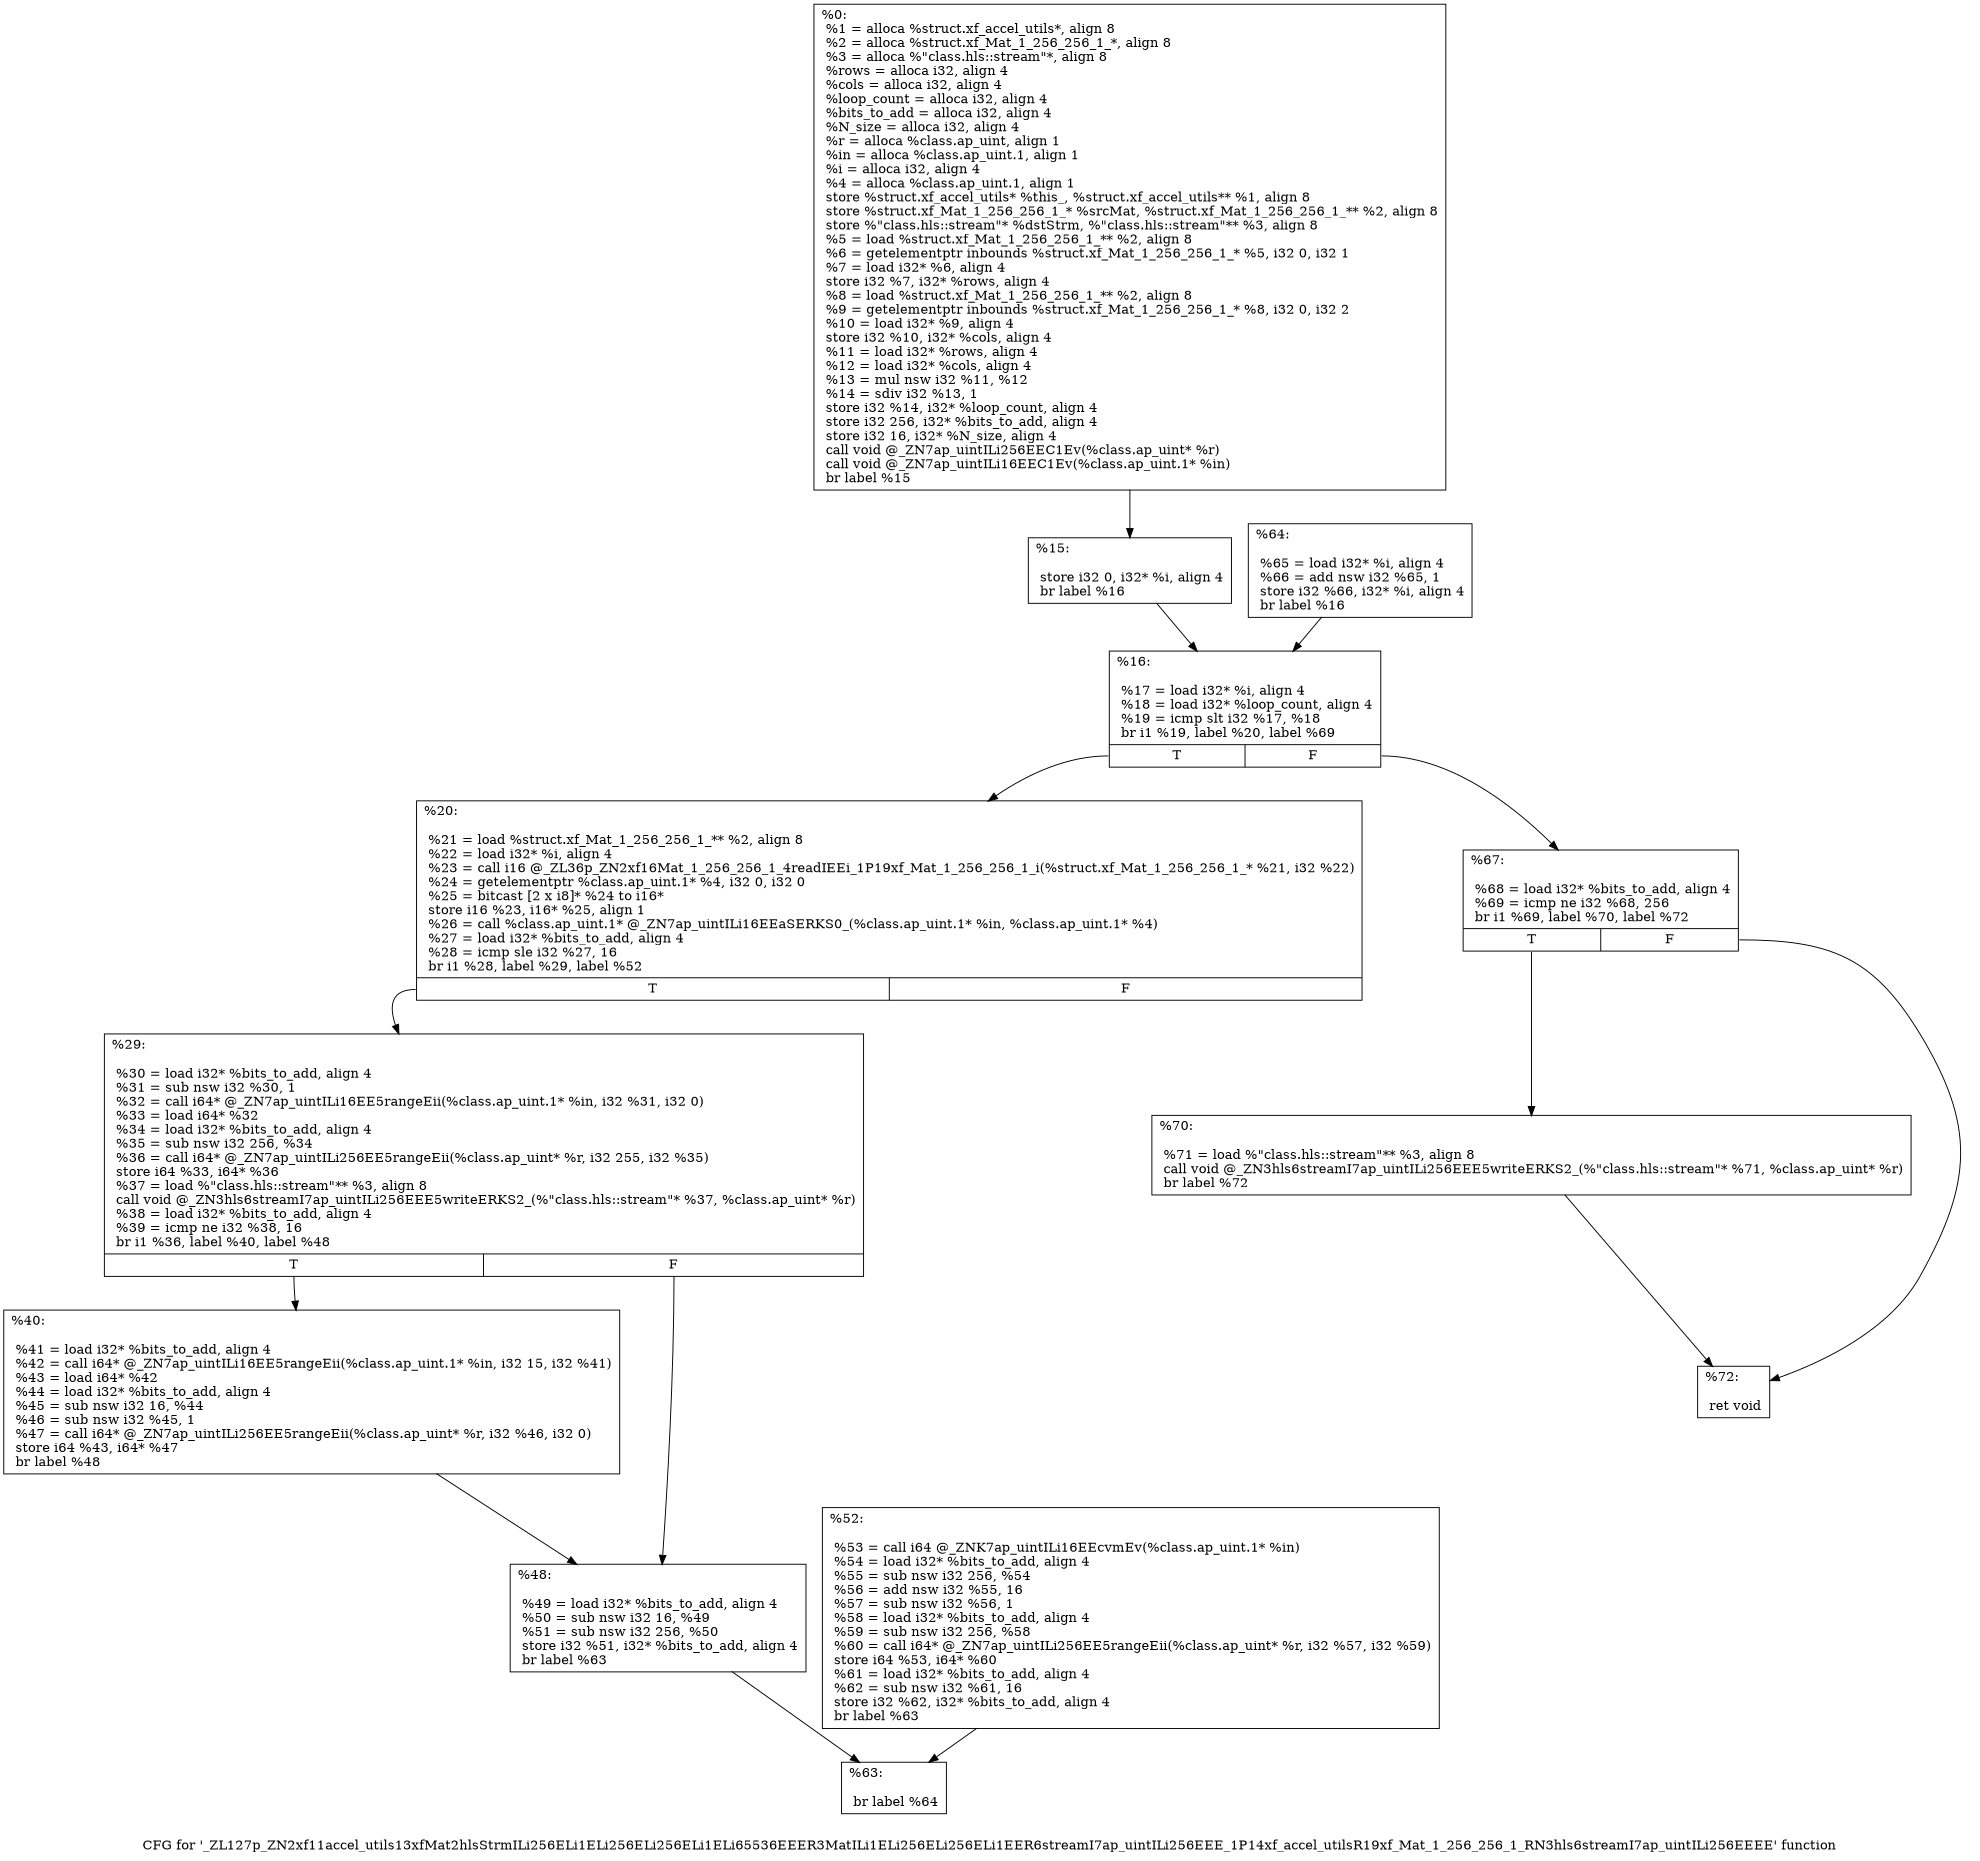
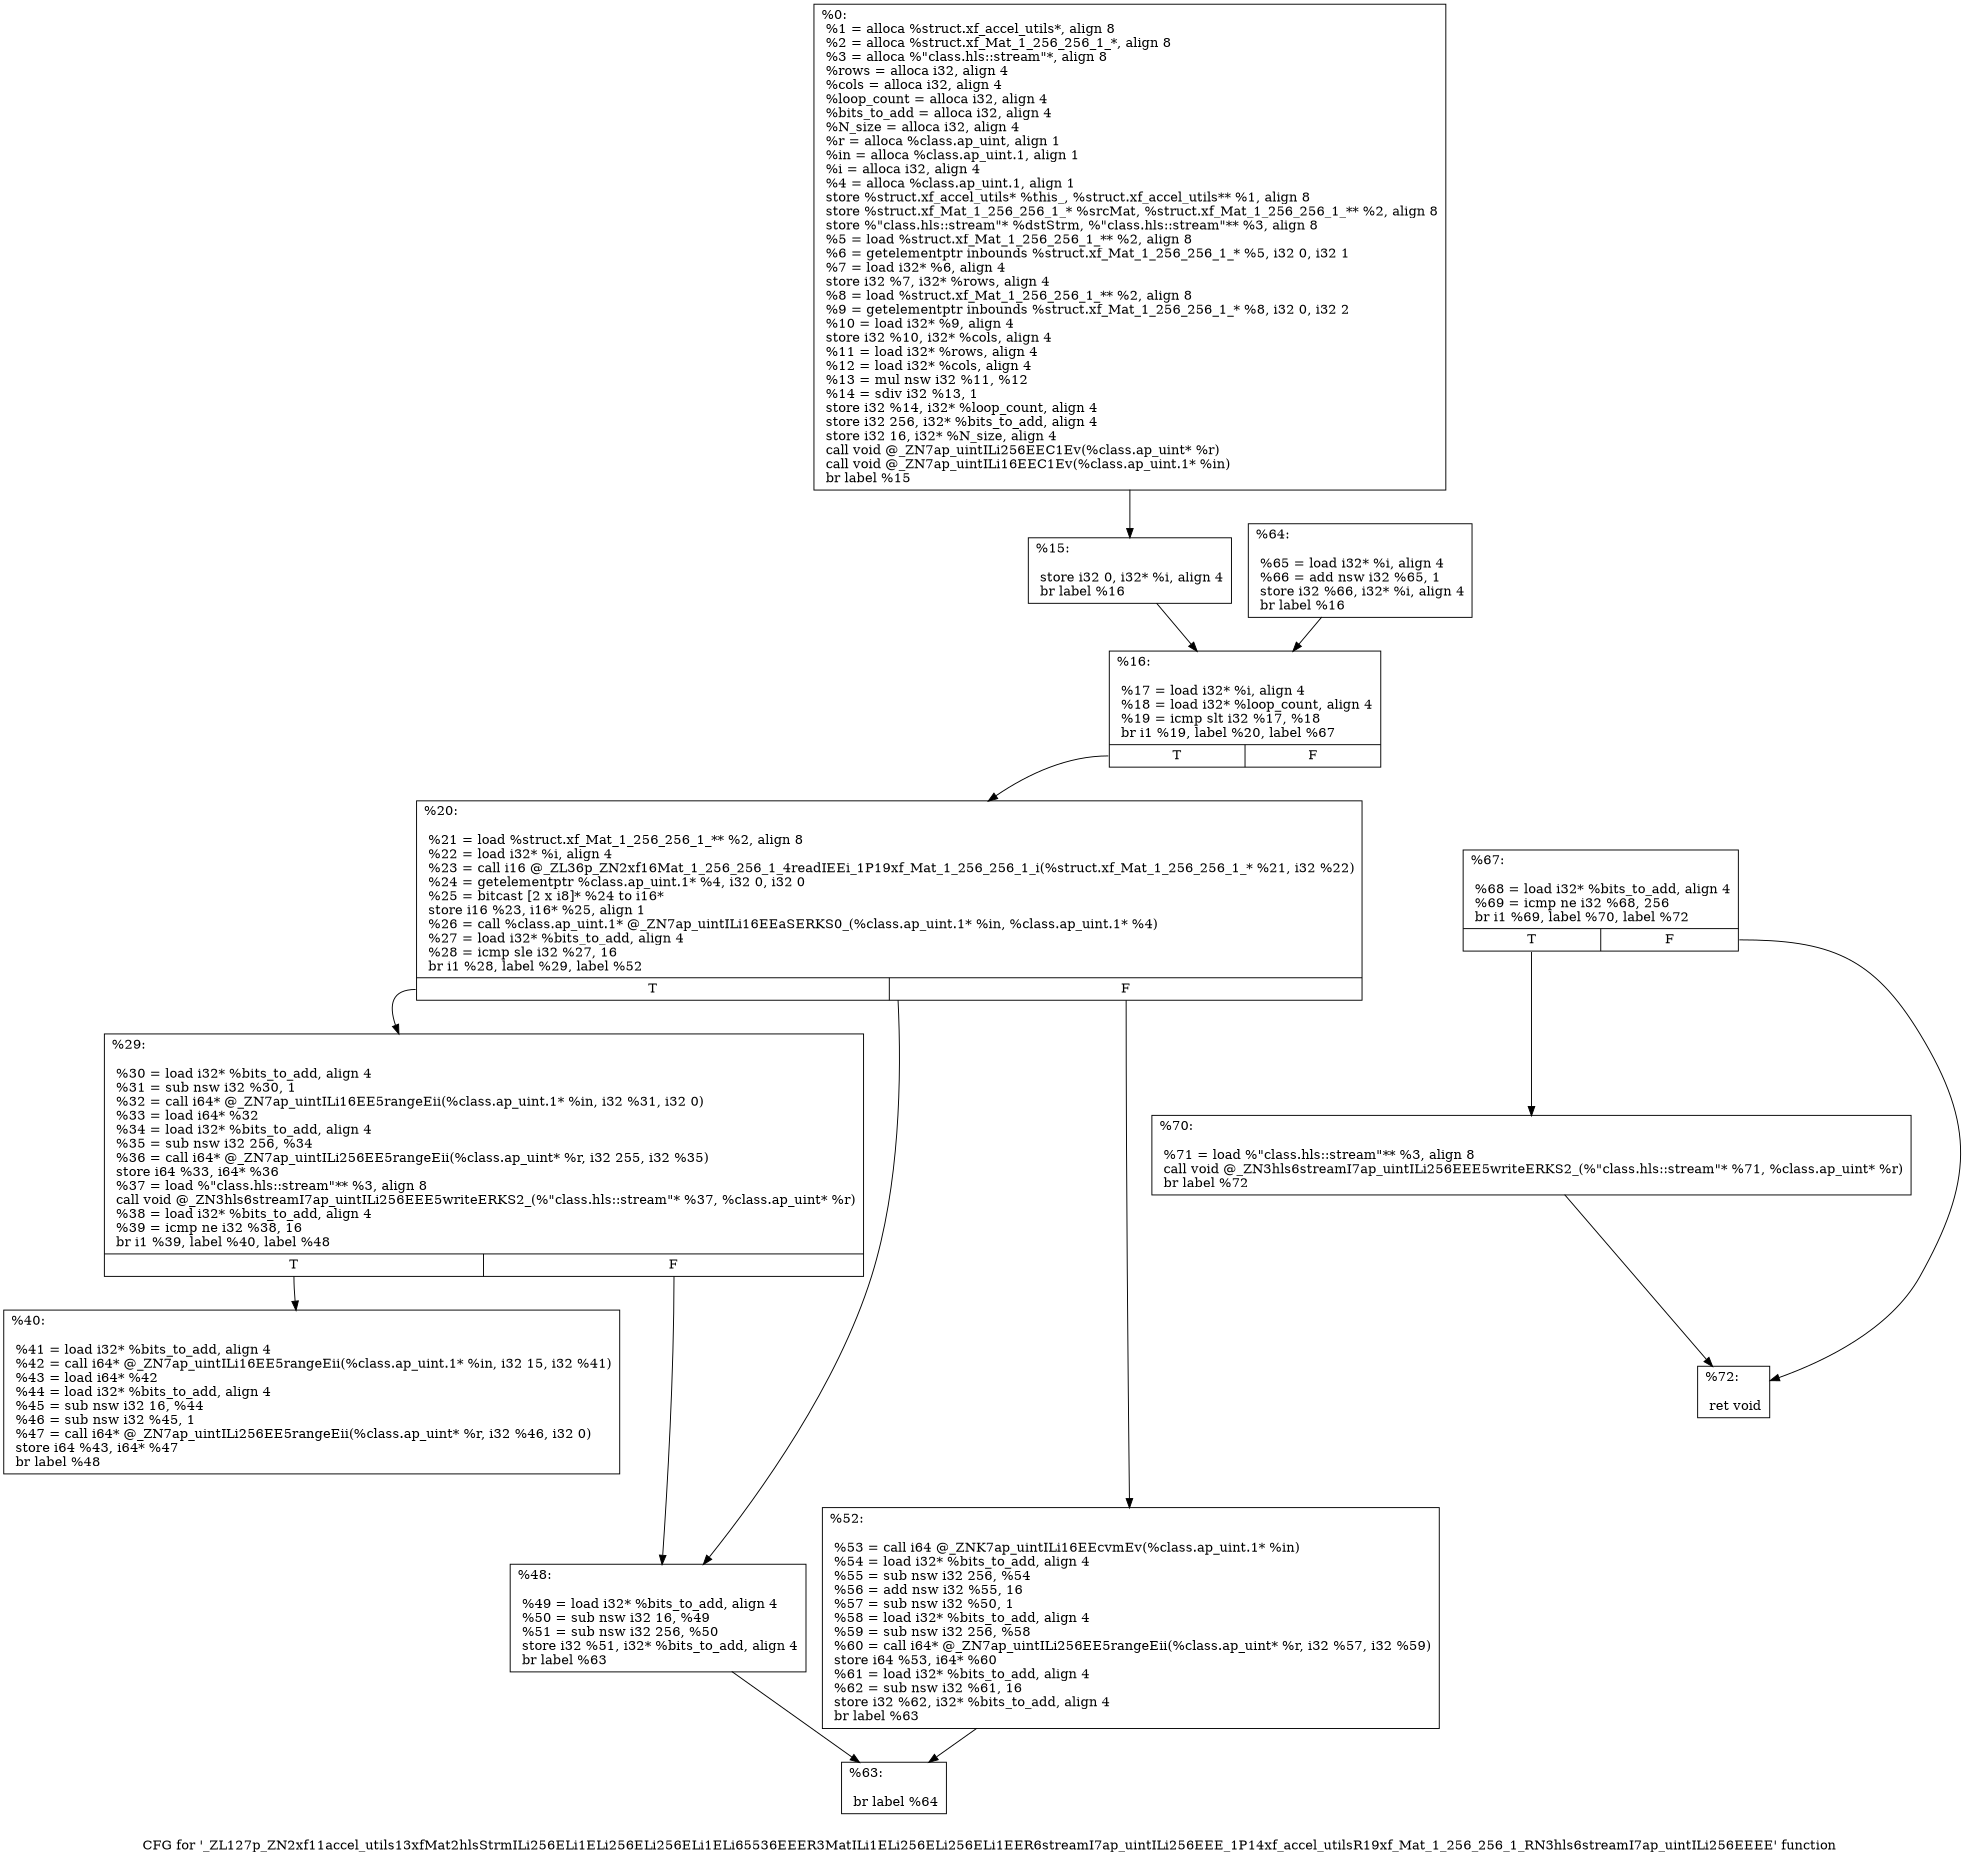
node "%16:": text "br i1 %19, label %20, label %69" -> "br i1 %19, label %20, label %67"
edge "%16:" -> "%67:": removed
node "%29:": text "br i1 %36, label %40, label %48" -> "br i1 %39, label %40, label %48"
edge "%20:" -> "%52:": added
edge "%40:" -> "%48:": now "%20:" -> "%48:"
node "%52:": text "%57 = sub nsw i32 %56, 1" -> "%57 = sub nsw i32 %50, 1"
